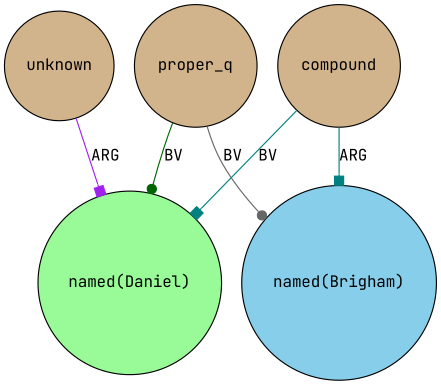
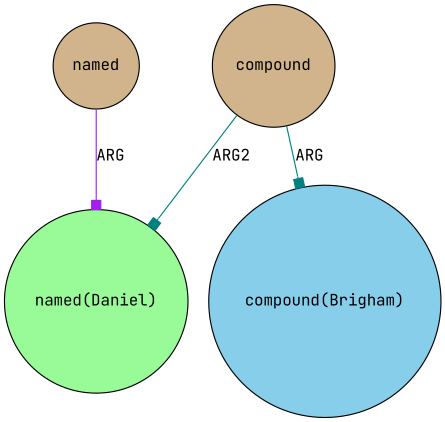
node "unknown": label "unknown" -> "named"
node "proper_q": removed
edge "compound" -> "named(Daniel)": label "BV" -> "ARG2"
node "named(Brigham)": label "named(Brigham)" -> "compound(Brigham)"
